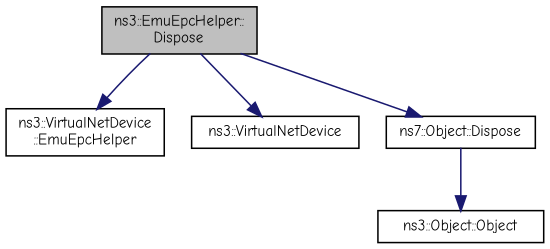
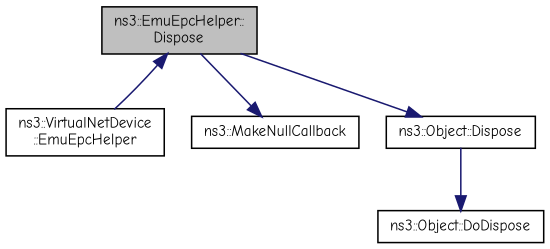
edge "ns3::EmuEpcHelper:: Dispose" -> "ns3::VirtualNetDevice ::EmuEpcHelper": reversed
node "ns3::VirtualNetDevice": label "ns3::VirtualNetDevice" -> "ns3::MakeNullCallback"
node "ns7::Object::Dispose": label "ns7::Object::Dispose" -> "ns3::Object::Dispose"
node "ns3::Object::Object": label "ns3::Object::Object" -> "ns3::Object::DoDispose"
